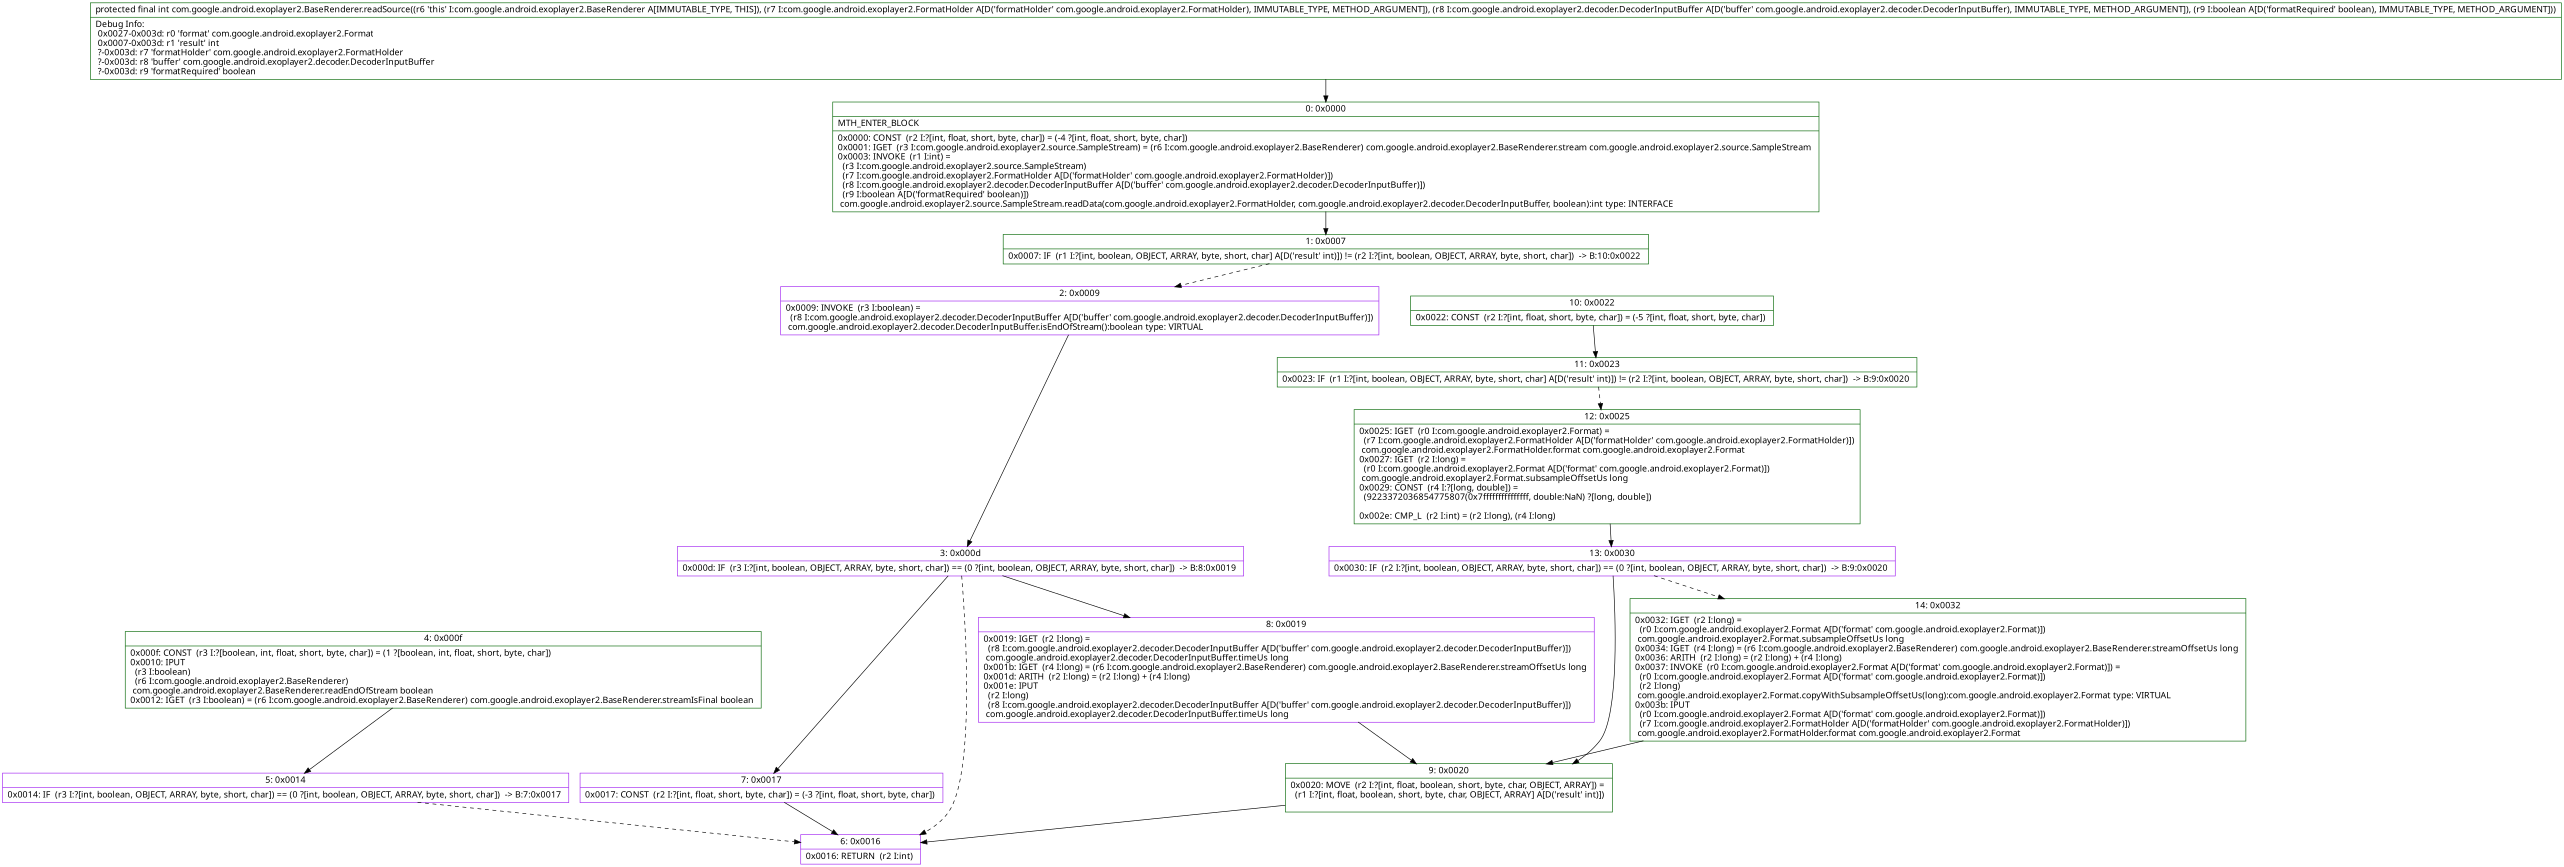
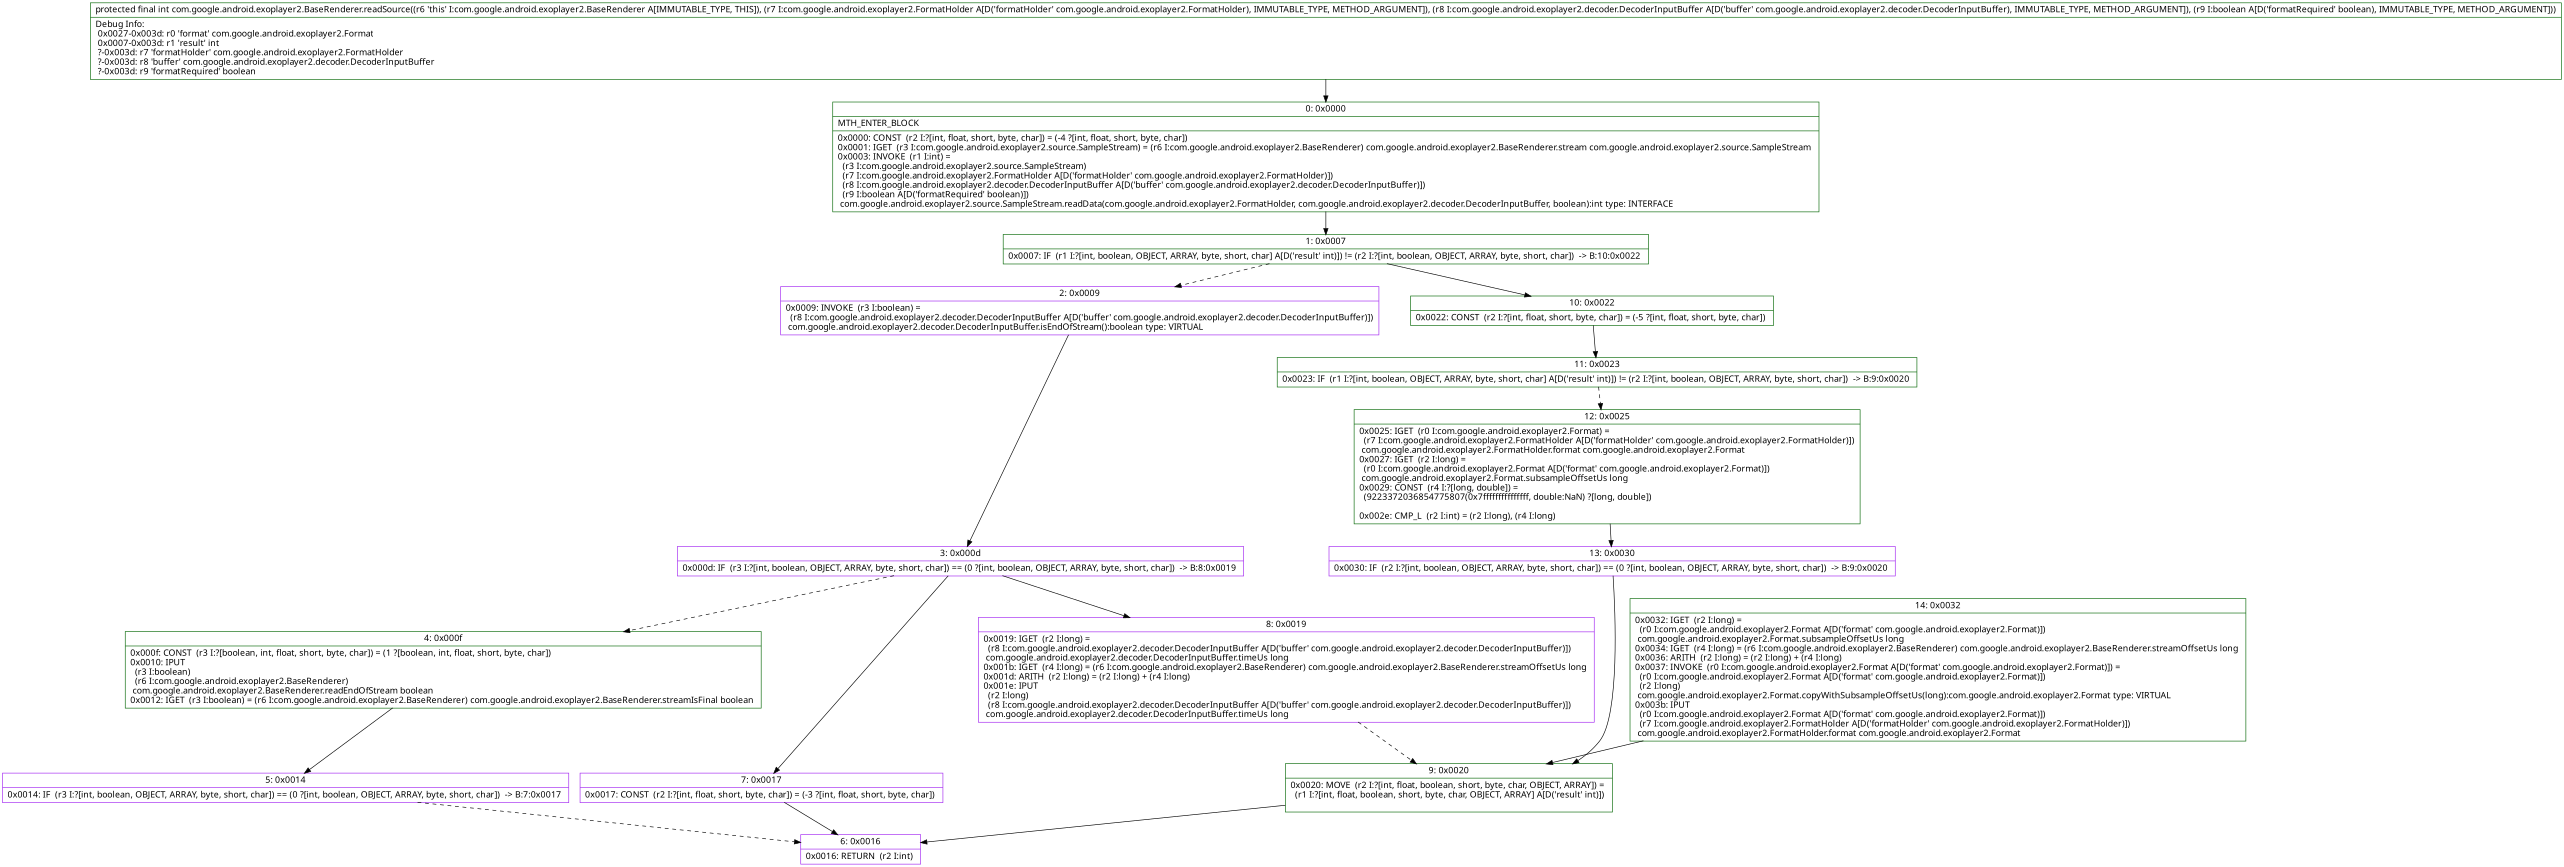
edge "1: 0x0007" -> "10: 0x0022": added
edge "13: 0x0030" -> "14: 0x0032": removed
edge "3: 0x000d" -> "6: 0x0016": now "3: 0x000d" -> "4: 0x000f"
edge "8: 0x0019" -> "9: 0x0020": style solid -> dashed
